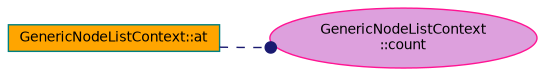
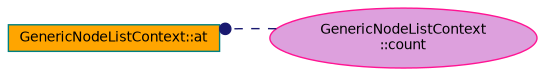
edge "GenericNodeListContext::at" -> "GenericNodeListContext ::count": reversed
